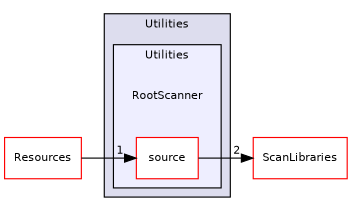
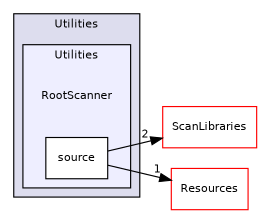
edge "Resources" -> "source": reversed
node "source": color red -> black
